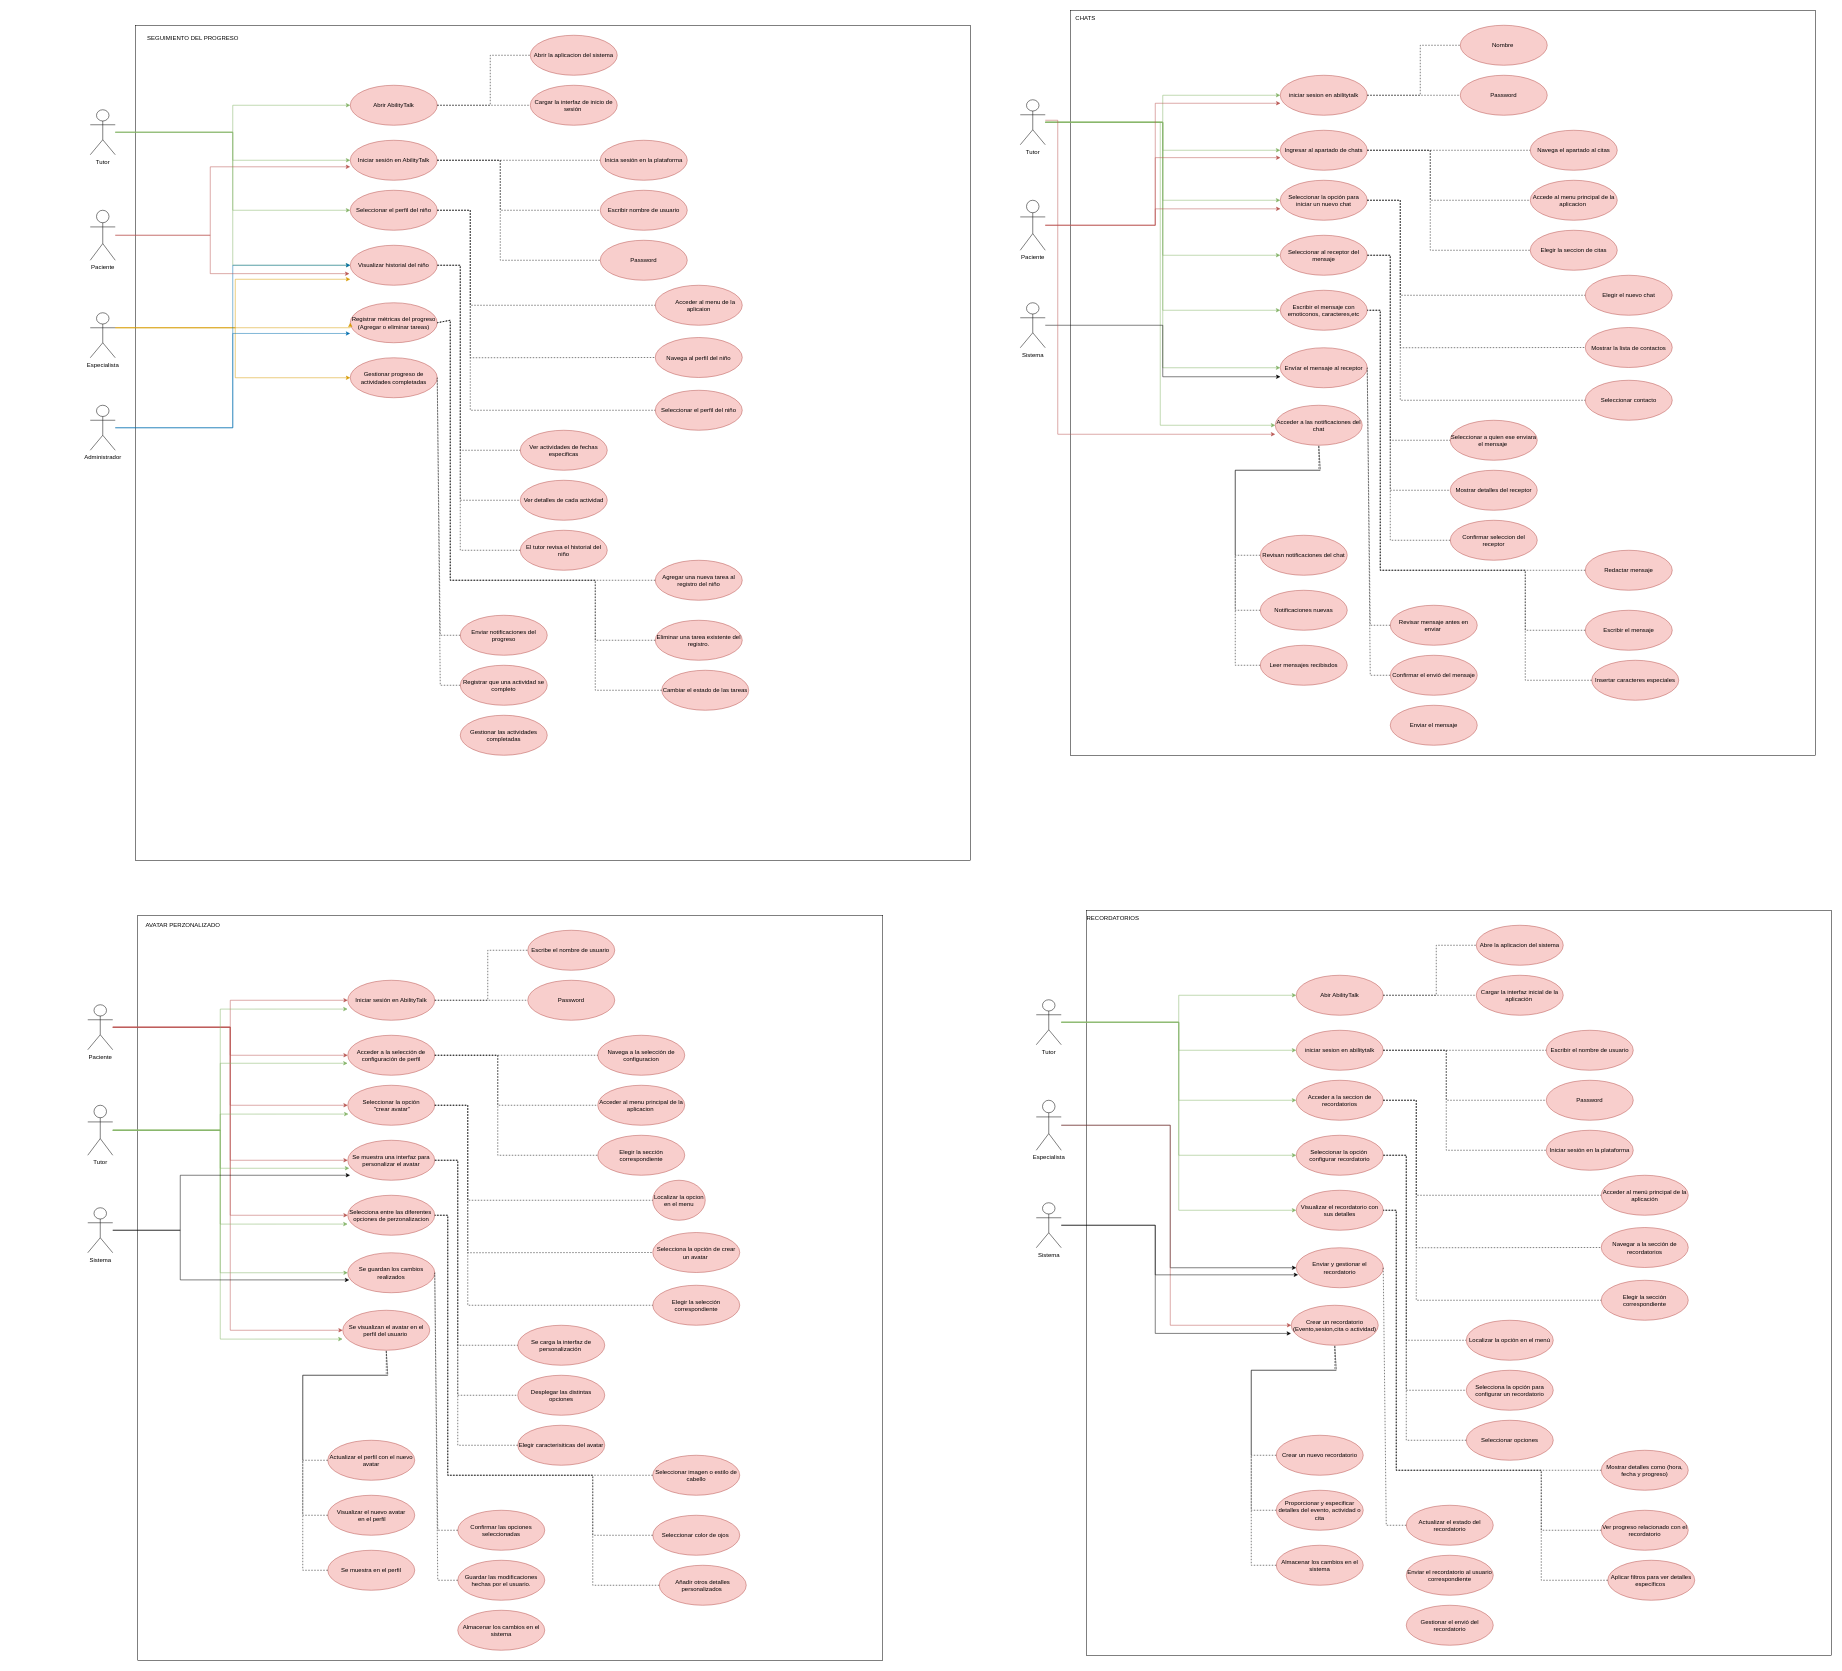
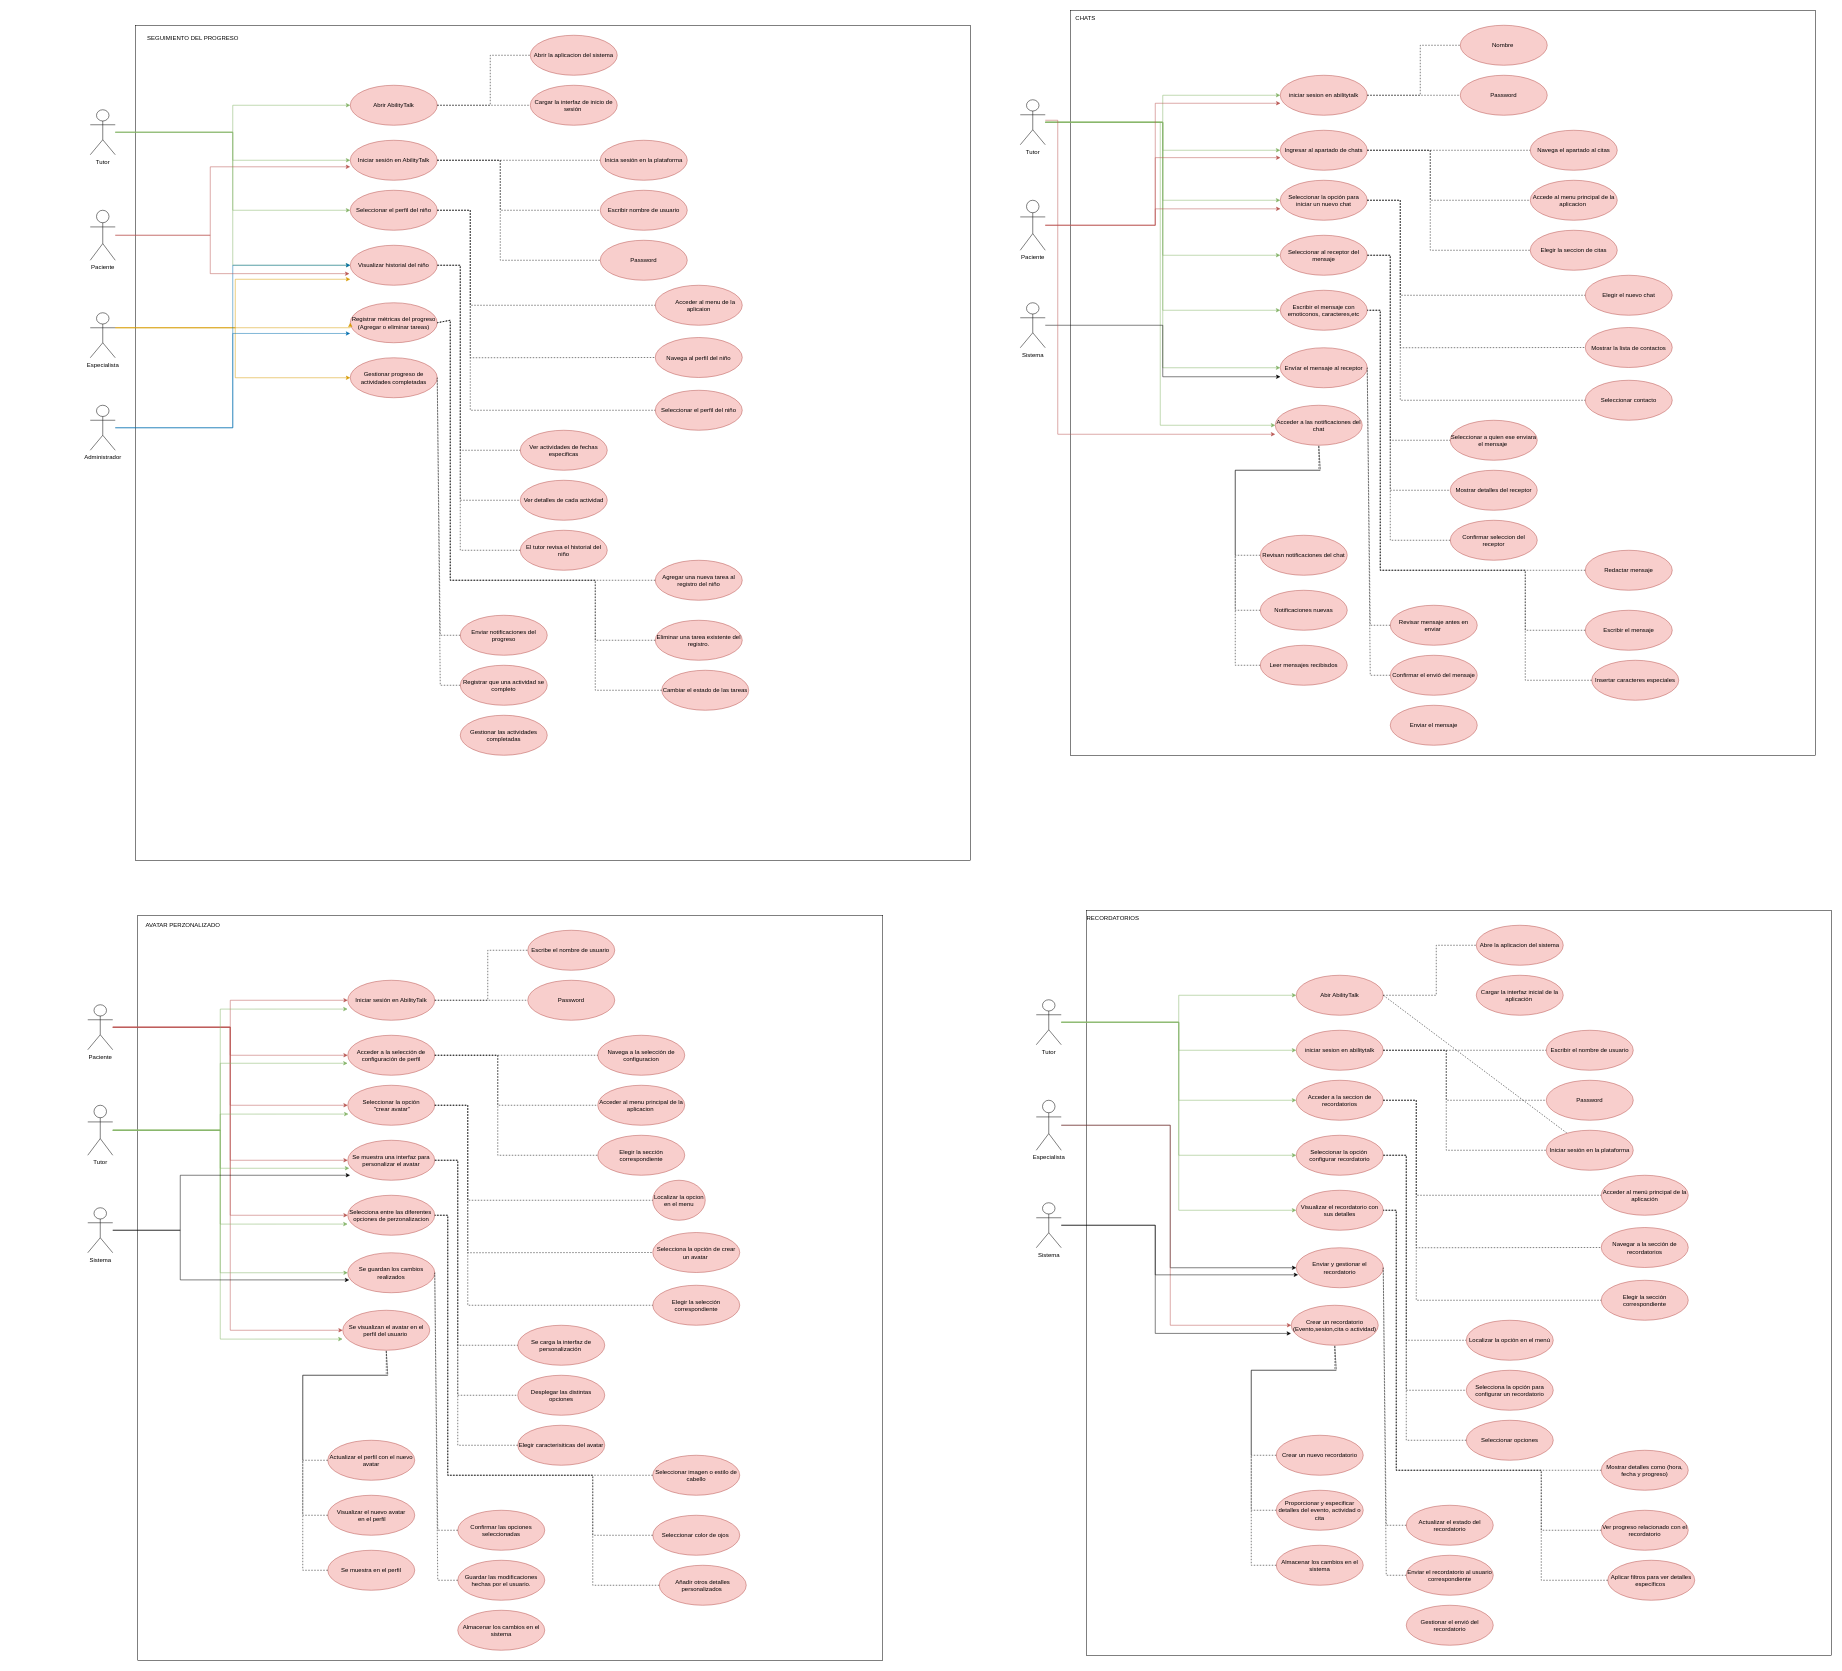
edge "Abir AbilityTalk" -- "Cargar la interfaz inicial de la aplicación": now "Abir AbilityTalk" -- "Iniciar sesión en la plataforma"
edge "Enviar y gestionar el recordatorio" -- "Enviar el recordatorio al usuario correspondiente": added
